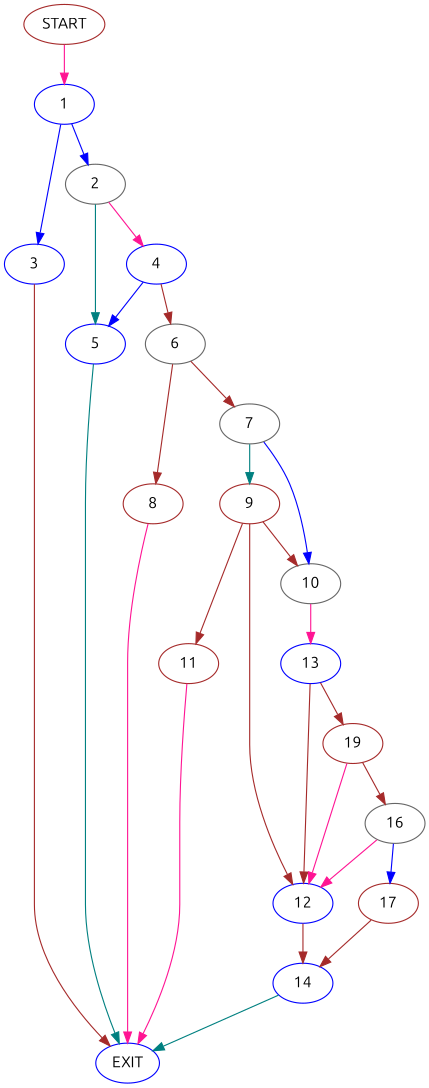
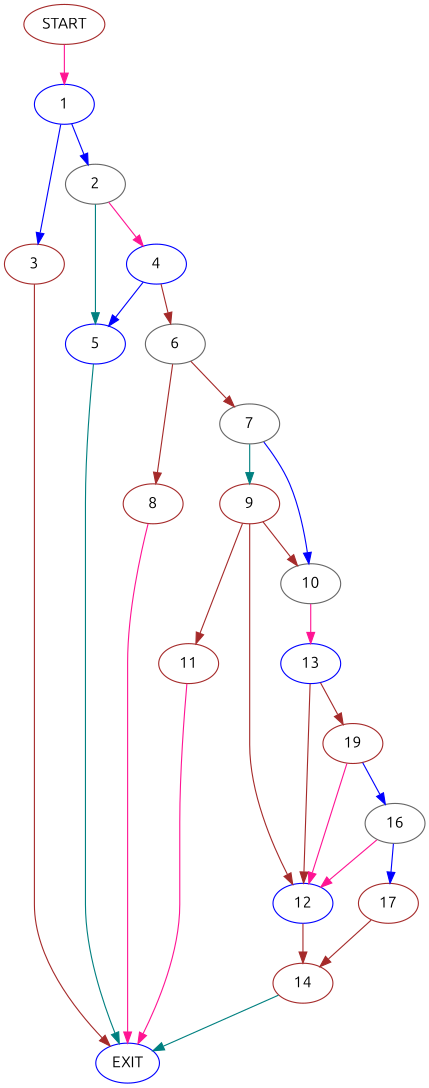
node "3": color blue -> brown
edge "19" -> "16": color brown -> blue
node "14": color blue -> brown
